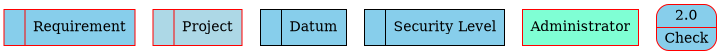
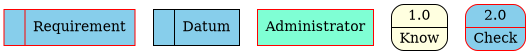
node "Project": removed
node "1.0": added
node "Security Level": removed
